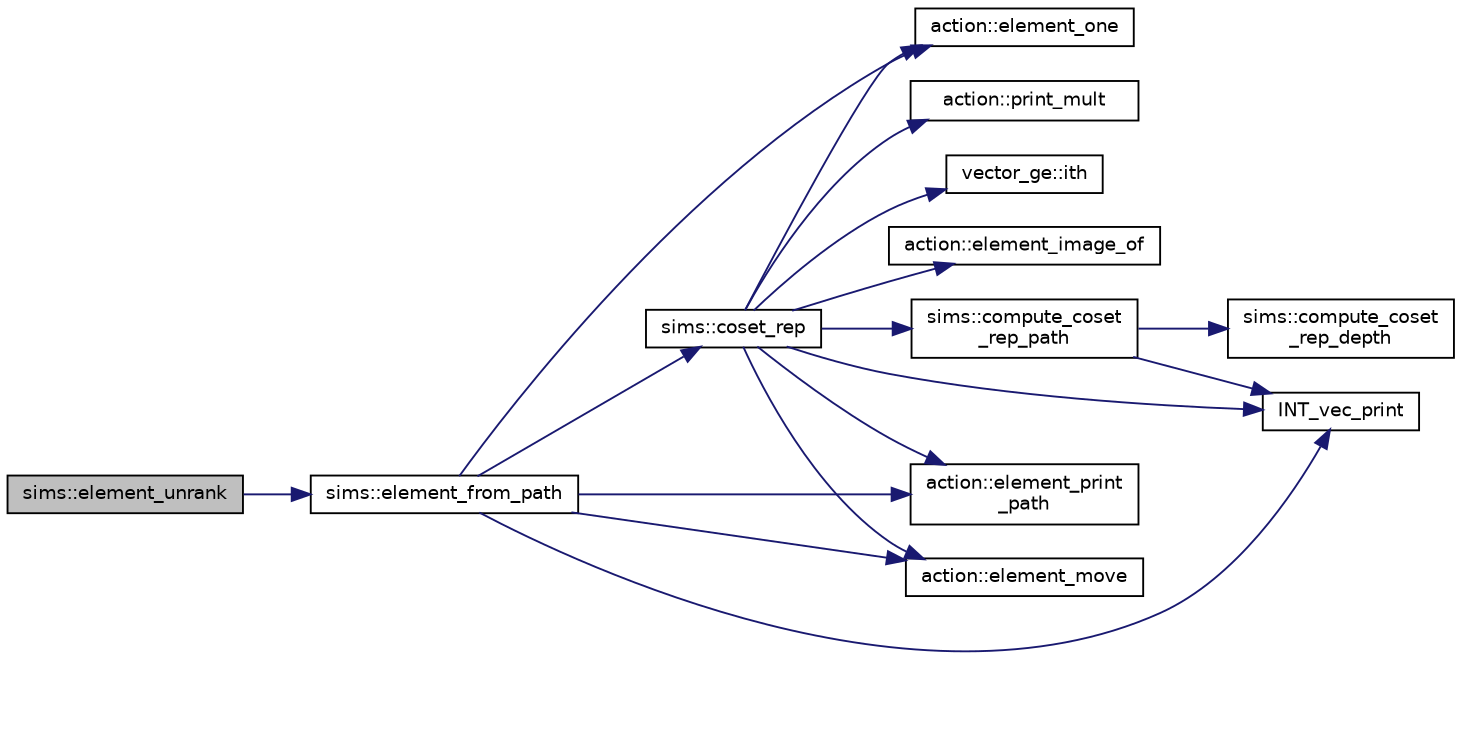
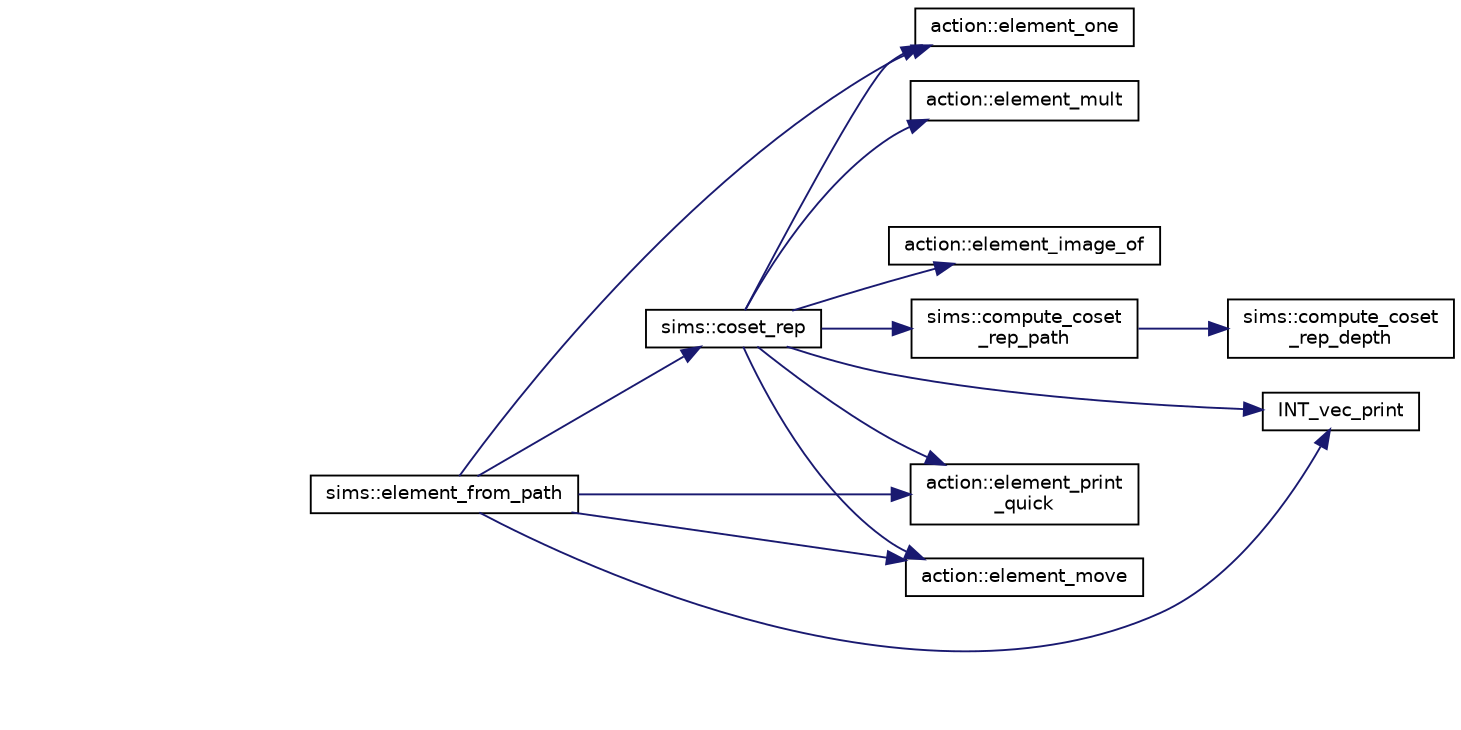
node "action::print_mult": label "action::print_mult" -> "action::element_mult"
node "vector_ge::ith": removed
edge "sims::compute_coset _rep_path" -> "INT_vec_print": removed
node "sims::element_unrank": removed
node "action::element_print _path": label "action::element_print _path" -> "action::element_print _quick"
